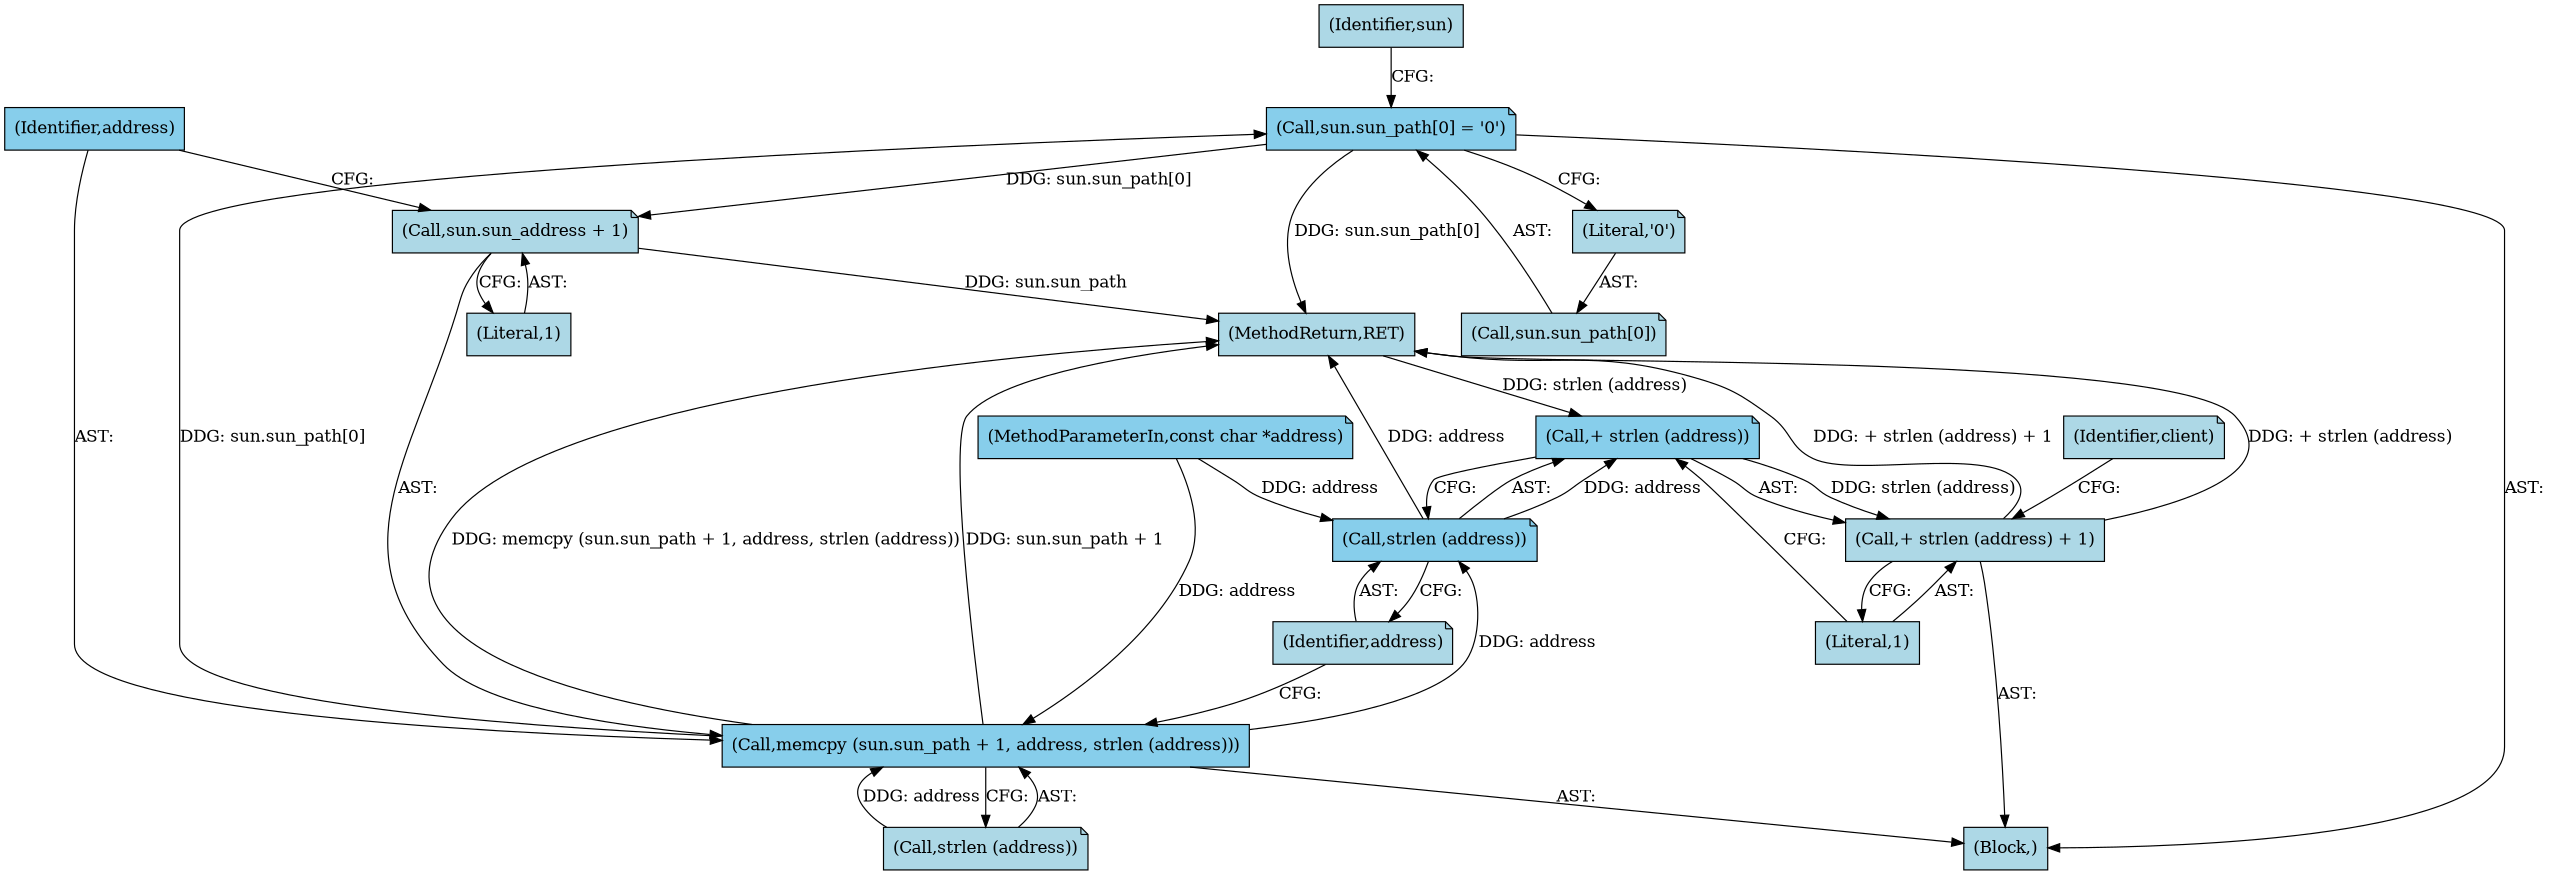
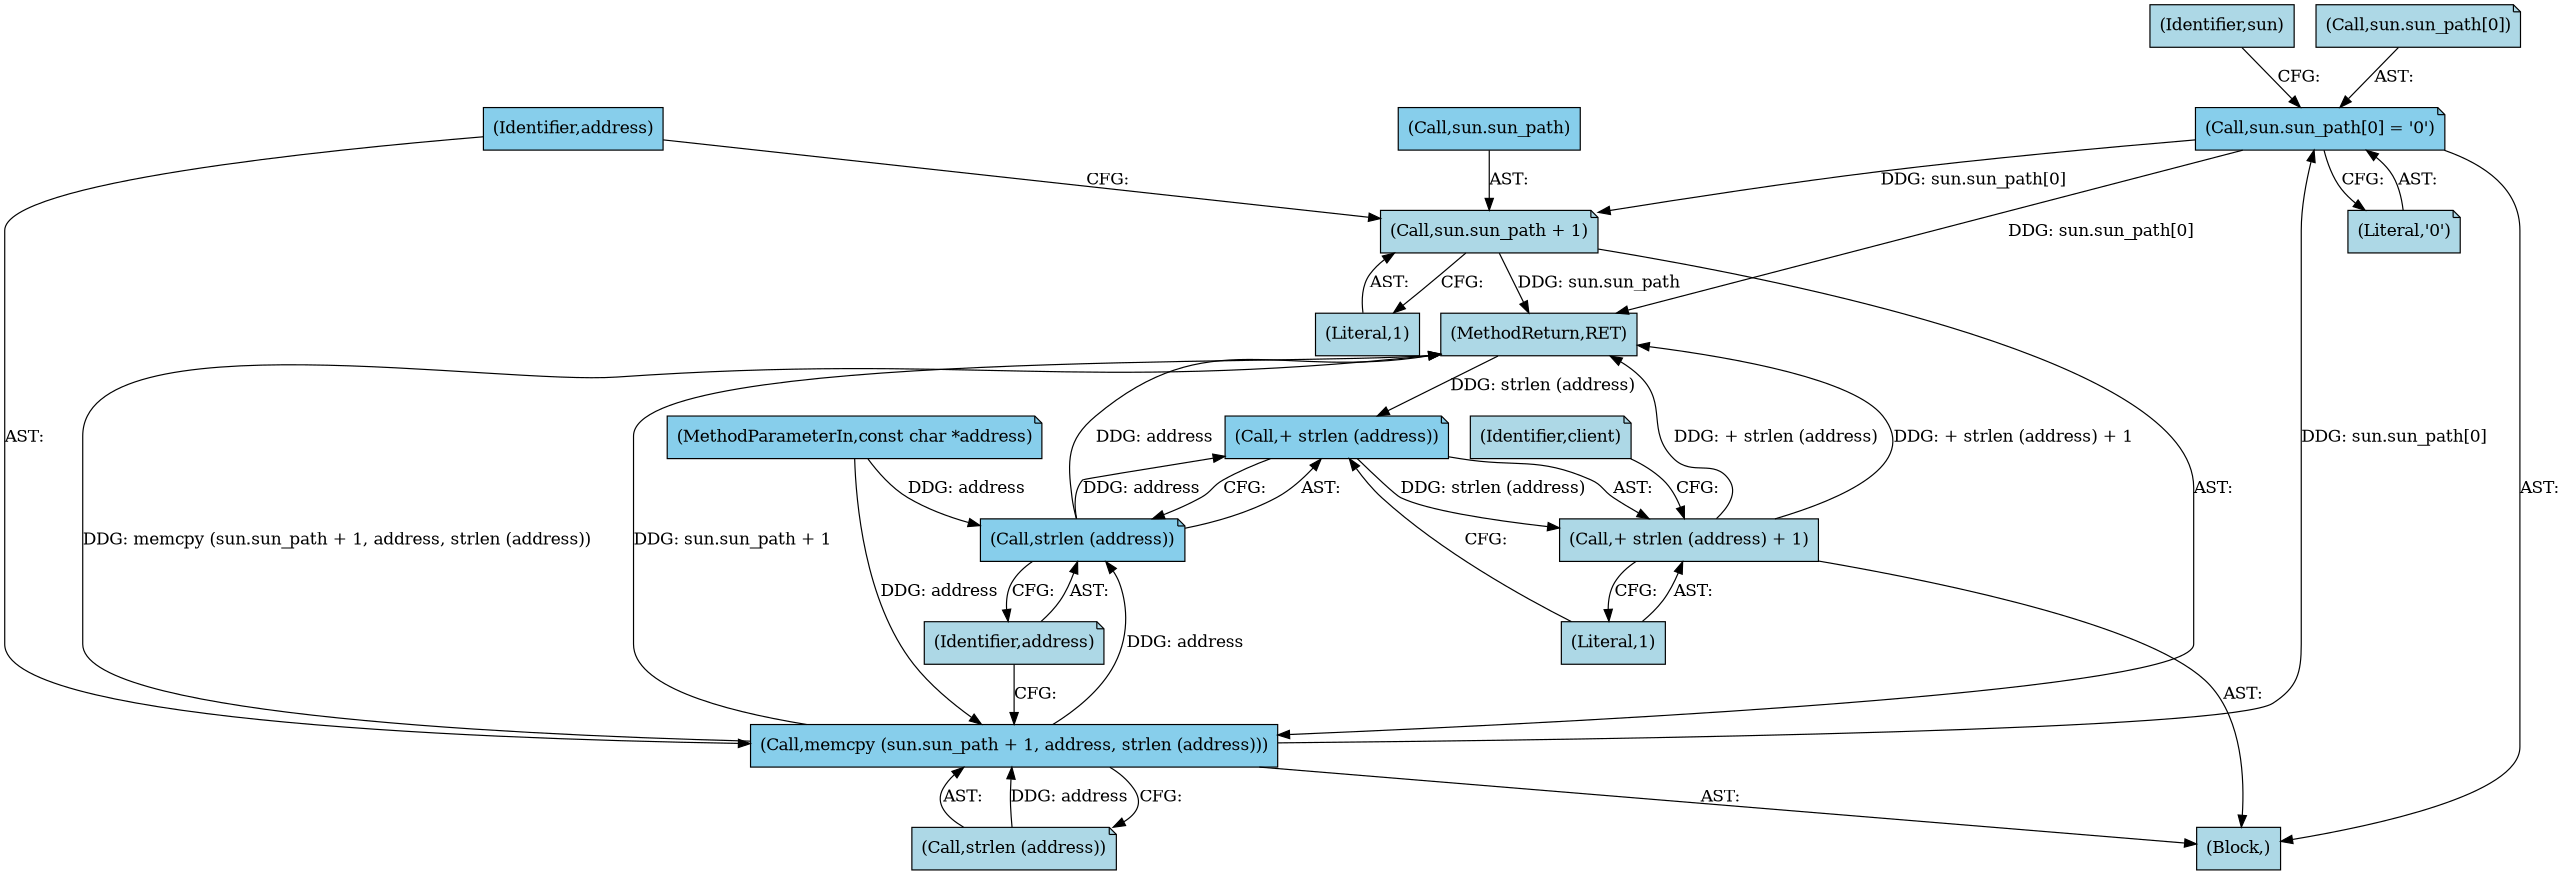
node "(Call,sun.sun_path)": added
node "(Call,sun.sun_address + 1)": label "(Call,sun.sun_address + 1)" -> "(Call,sun.sun_path + 1)"
edge "(Literal,'0')" -> "(Call,sun.sun_path[0])": now "(Literal,'0')" -> "(Call,sun.sun_path[0] = '0')"
